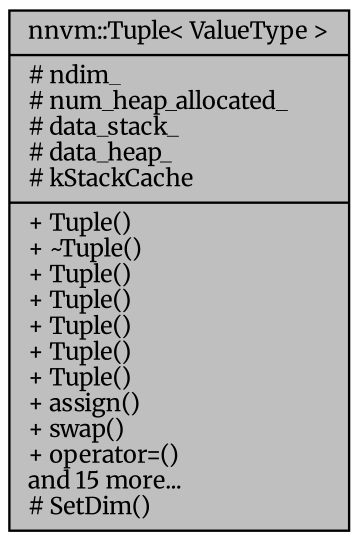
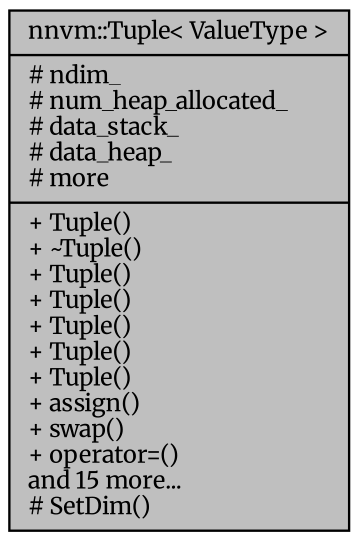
node "nnvm::Tuple< ValueType >": text "# kStackCache" -> "# more"
